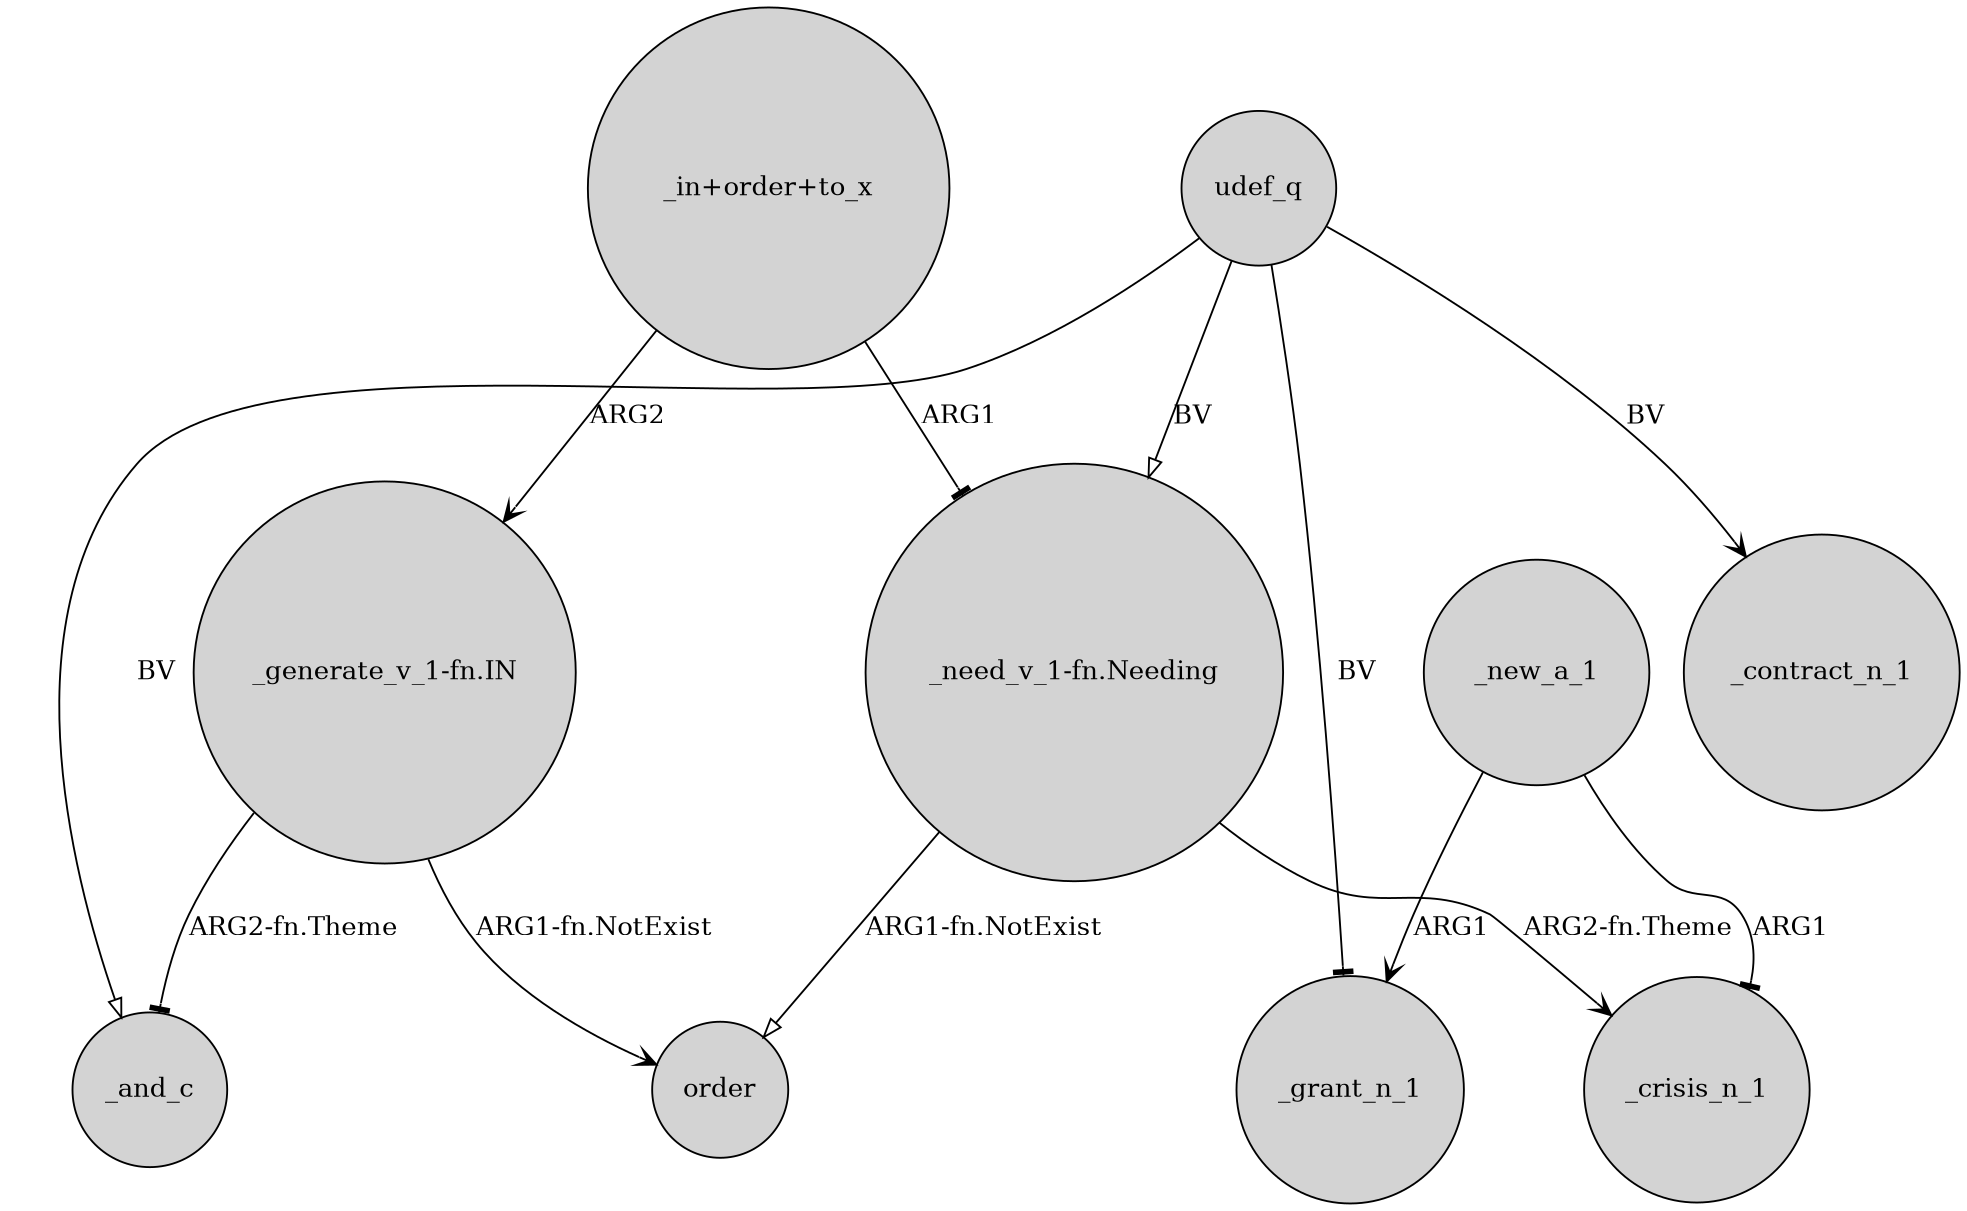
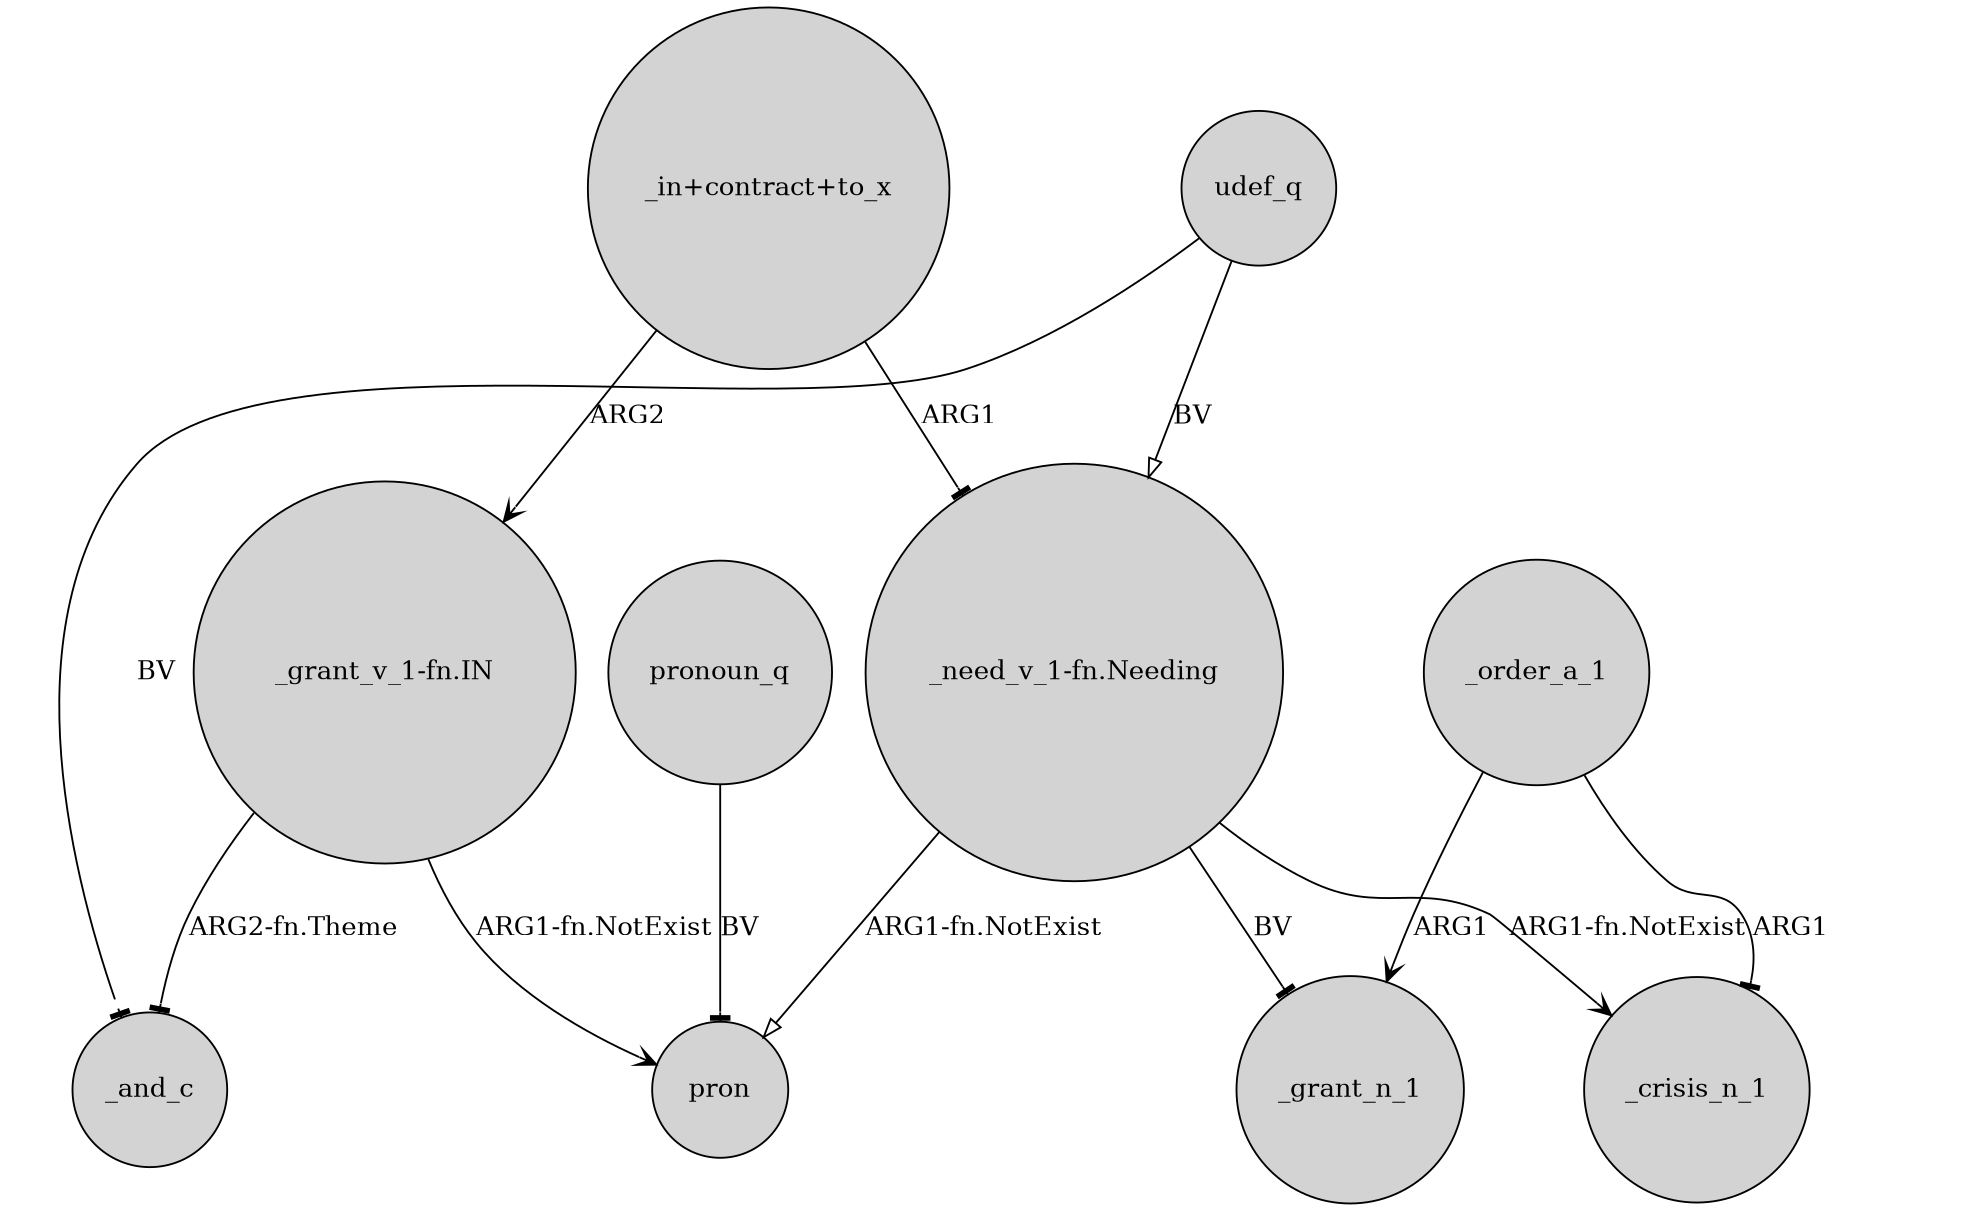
node "_in+order+to_x": label "_in+order+to_x" -> "_in+contract+to_x"
edge "udef_q" -> "_and_c": arrowhead onormal -> tee
edge "udef_q" -> "_grant_n_1": now "_need_v_1-fn.Needing" -> "_grant_n_1"
node "_generate_v_1-fn.IN": label "_generate_v_1-fn.IN" -> "_grant_v_1-fn.IN"
node "pronoun_q": added
node "_new_a_1": label "_new_a_1" -> "_order_a_1"
node "_contract_n_1": removed
edge "_need_v_1-fn.Needing" -> "_crisis_n_1": label "ARG2-fn.Theme" -> "ARG1-fn.NotExist"
node "order": label "order" -> "pron"
